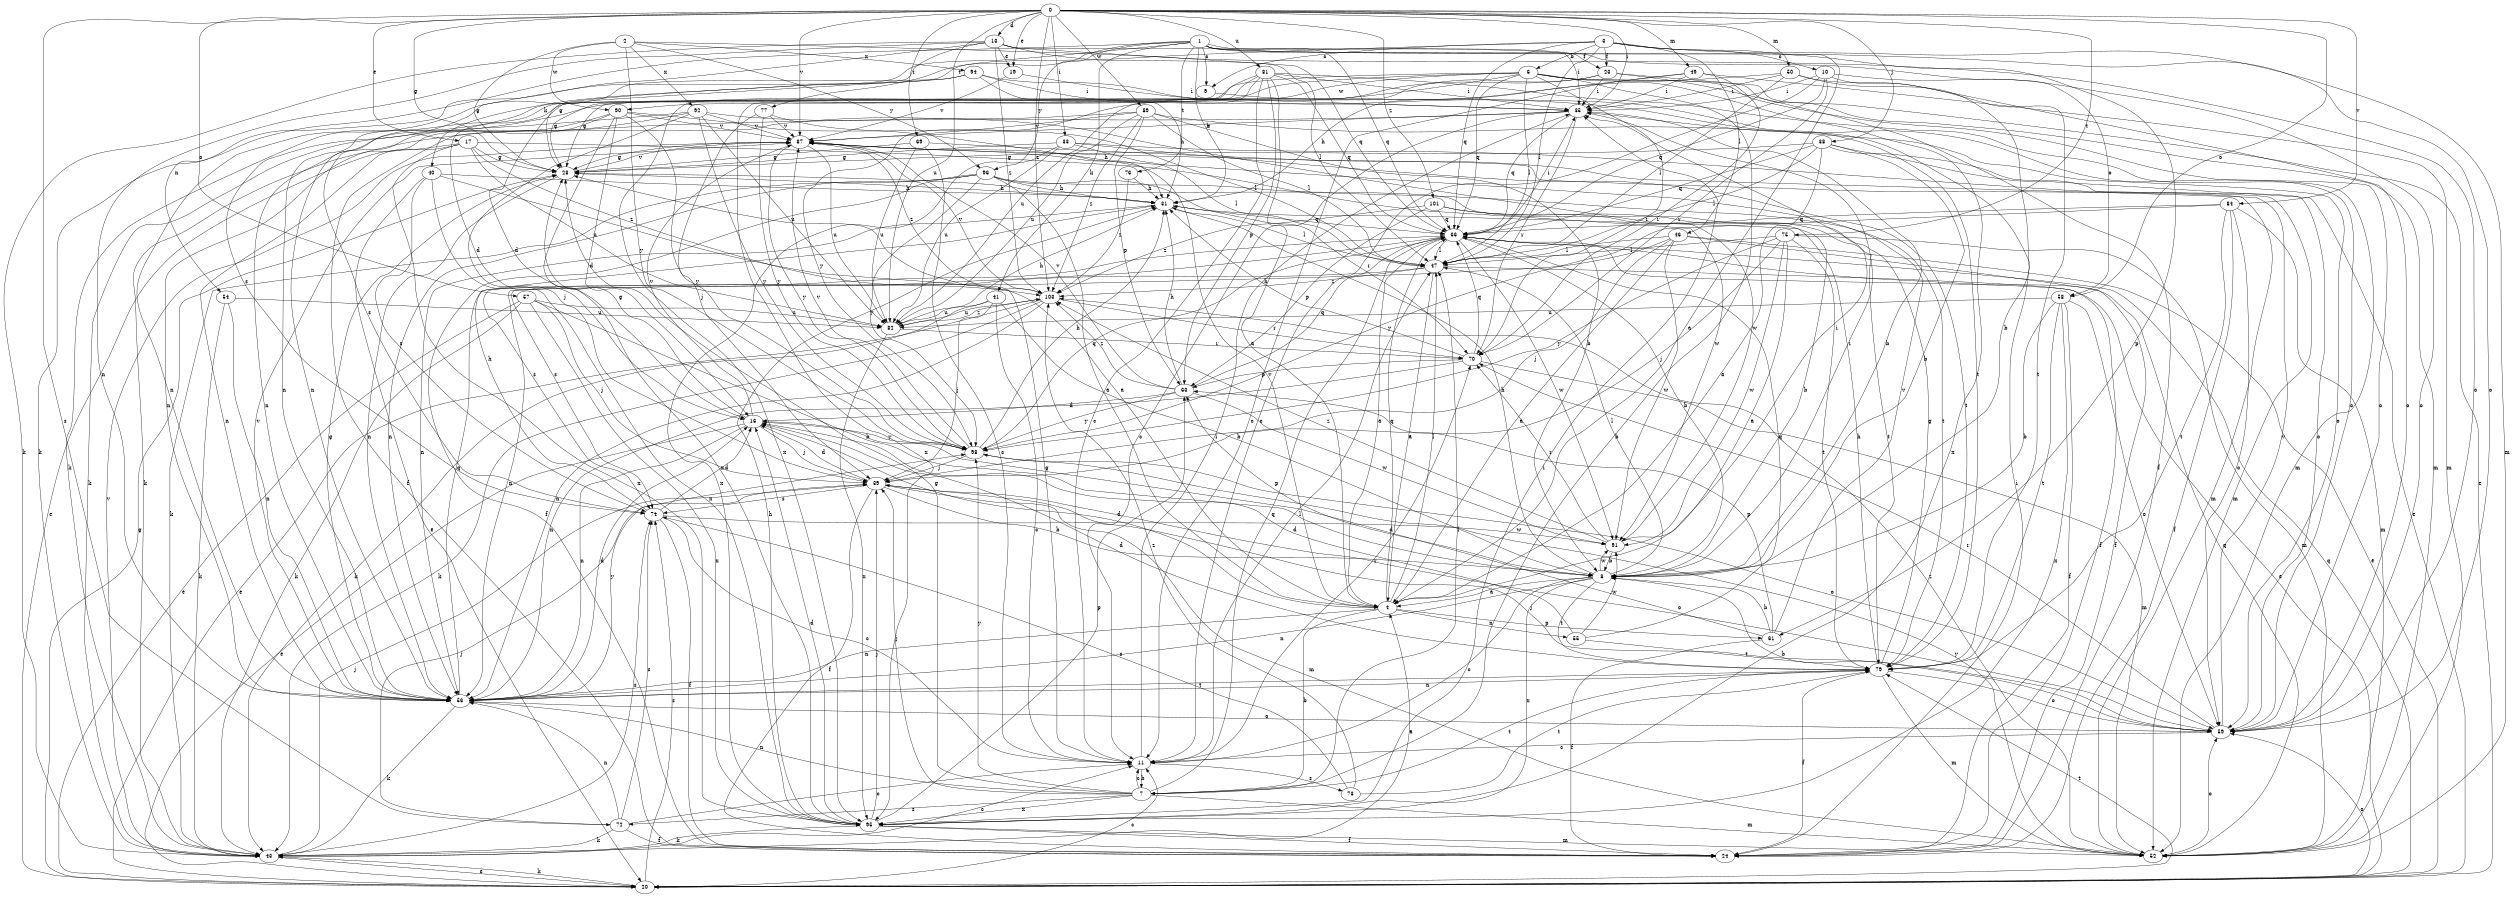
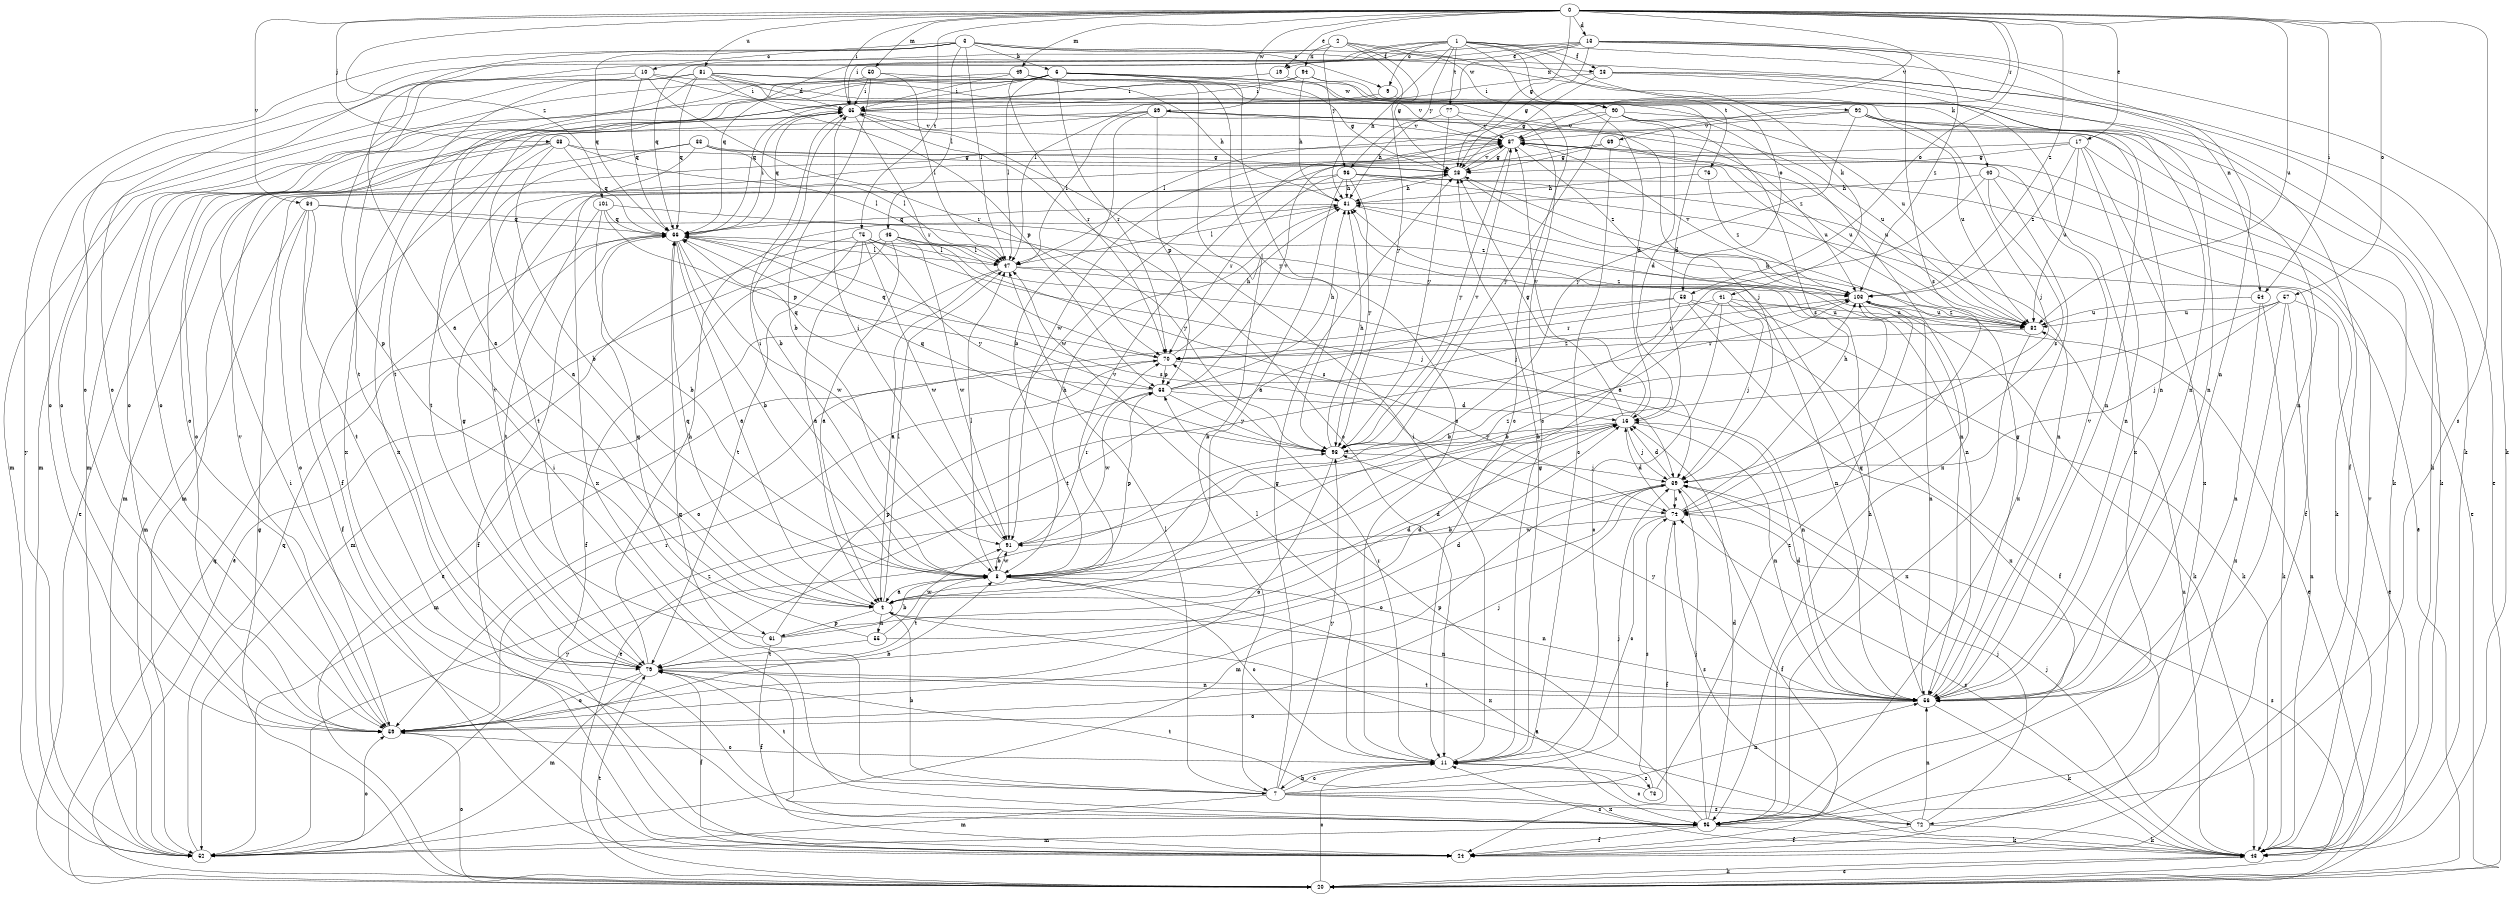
edge "0" -> "33": now "0" -> "54"
edge "81" -> "35": label "i" -> "d"
edge "41" -> "70": added, label "r"
edge "3" -> "52": label "m" -> "y"
edge "57" -> "43": label "k" -> "n"
edge "43" -> "82": added, label "u"
